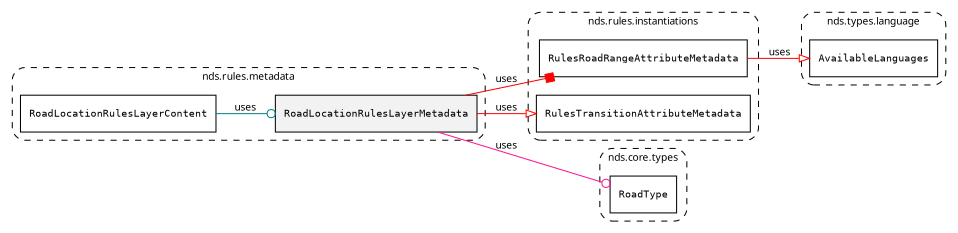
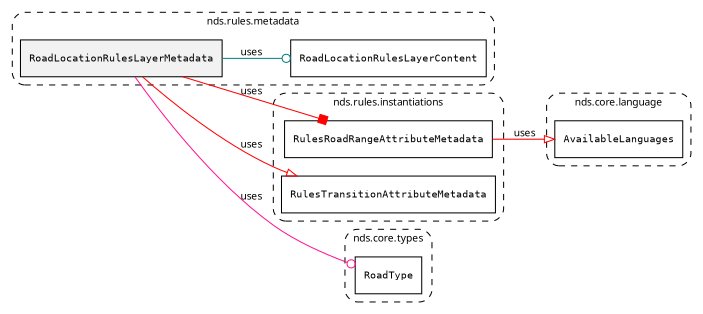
cluster "nds.types.language": label "nds.types.language" -> "nds.core.language"
edge "RoadLocationRulesLayerContent" -> "RoadLocationRulesLayerMetadata": reversed
